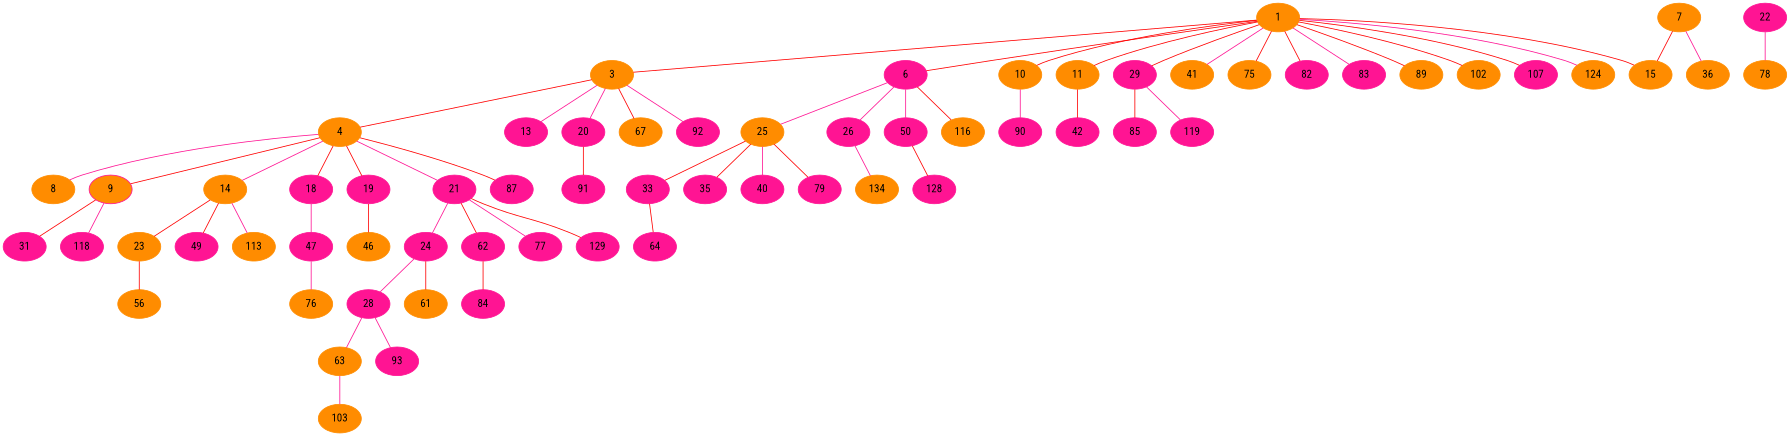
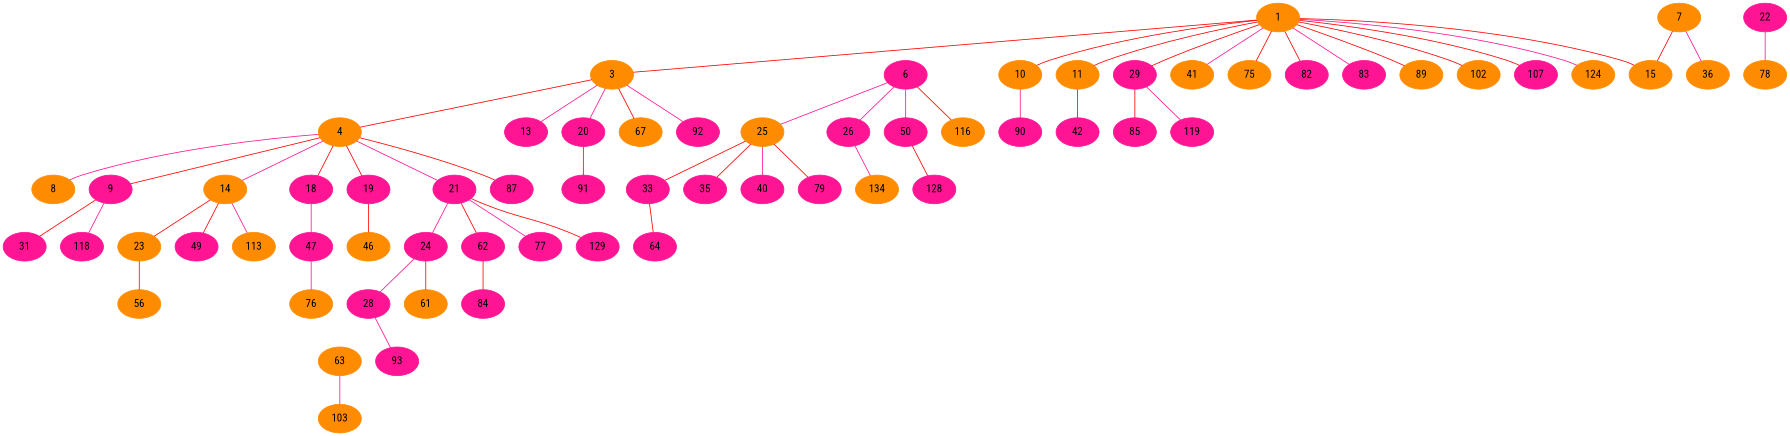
edge "1" -- "6": removed
node "9": fillcolor darkorange -> deeppink
edge "28" -- "63": removed
